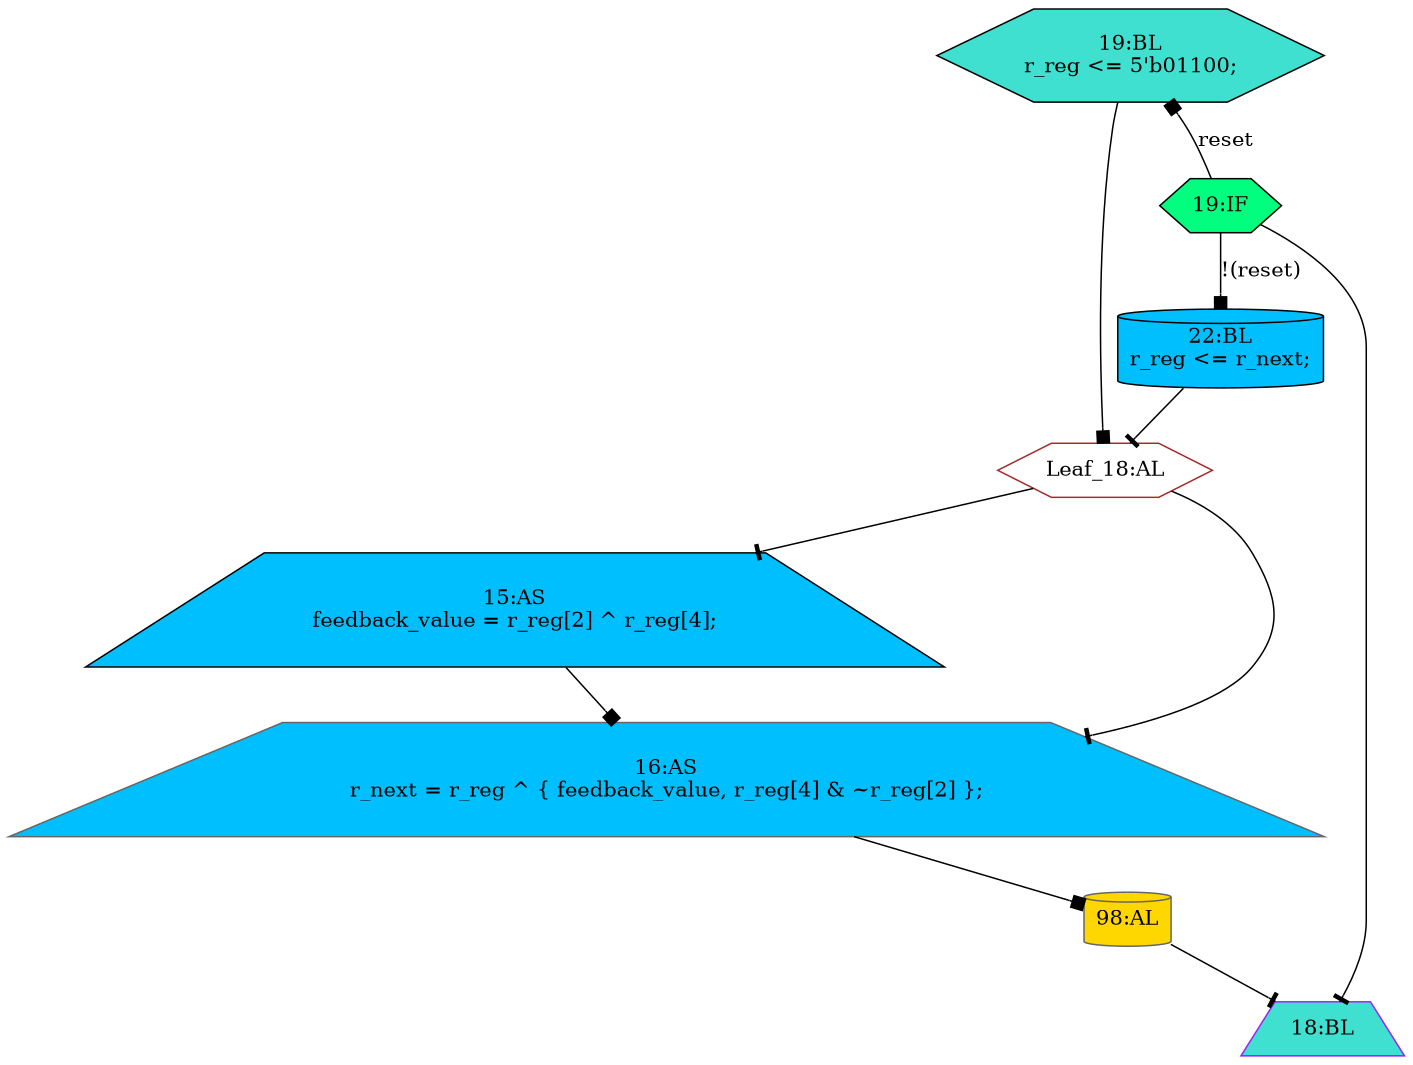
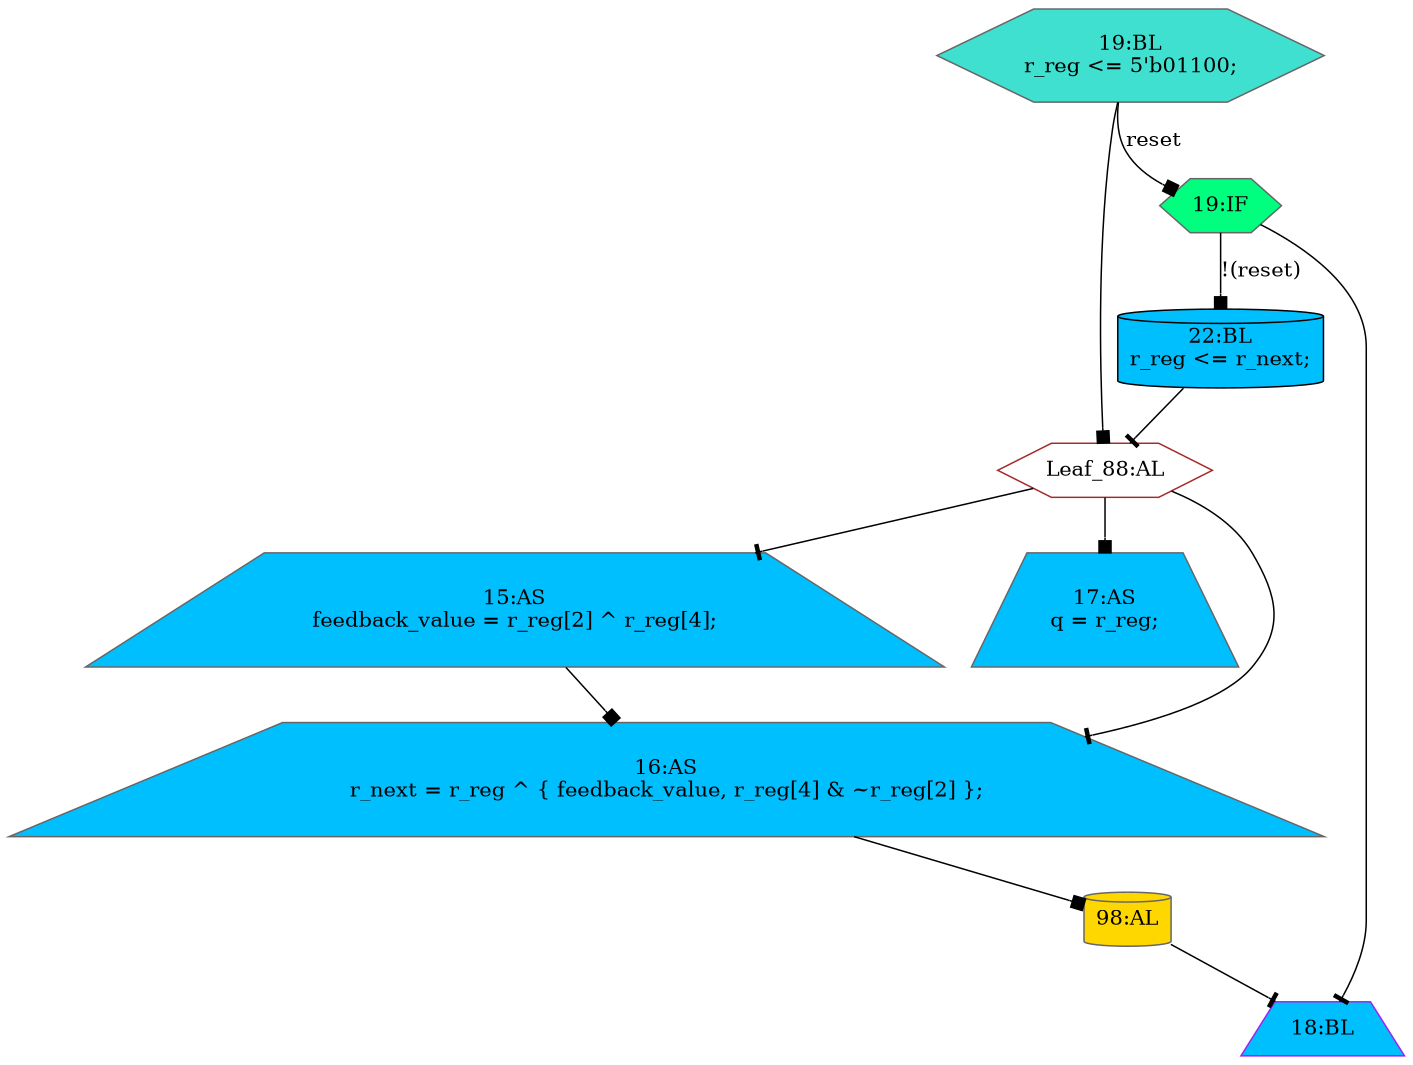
node "19:BL r_reg <= 5'b01100;": color black -> gray40
edge "19:IF" -> "19:BL r_reg <= 5'b01100;": reversed
node "19:IF": color black -> gray40
node "Leaf_18:AL": label "Leaf_18:AL" -> "Leaf_88:AL"
node "15:AS feedback_value = r_reg[2] ^ r_reg[4];": color black -> gray40
node "17:AS q = r_reg;": added
node "18:BL": fillcolor turquoise -> deepskyblue
